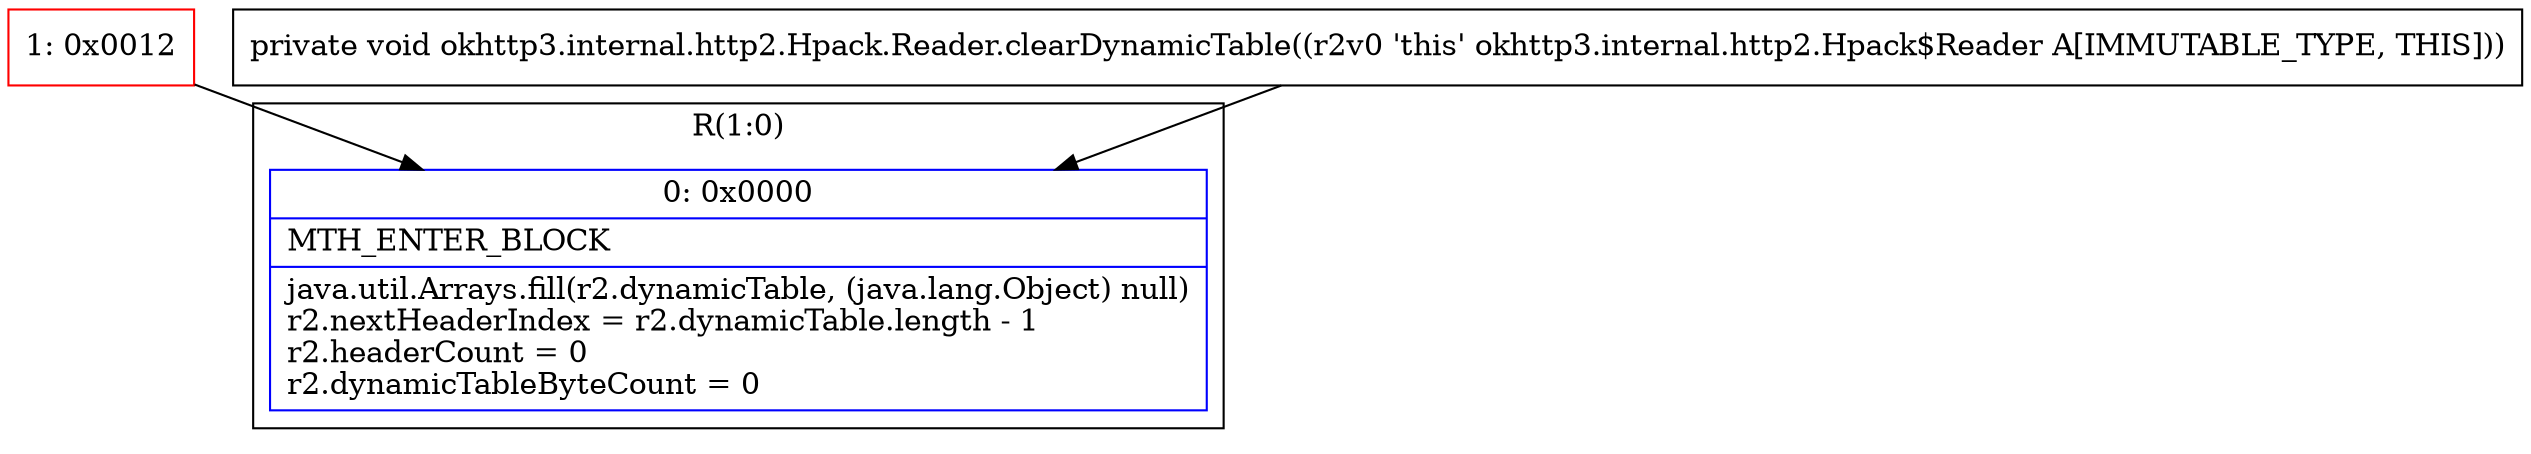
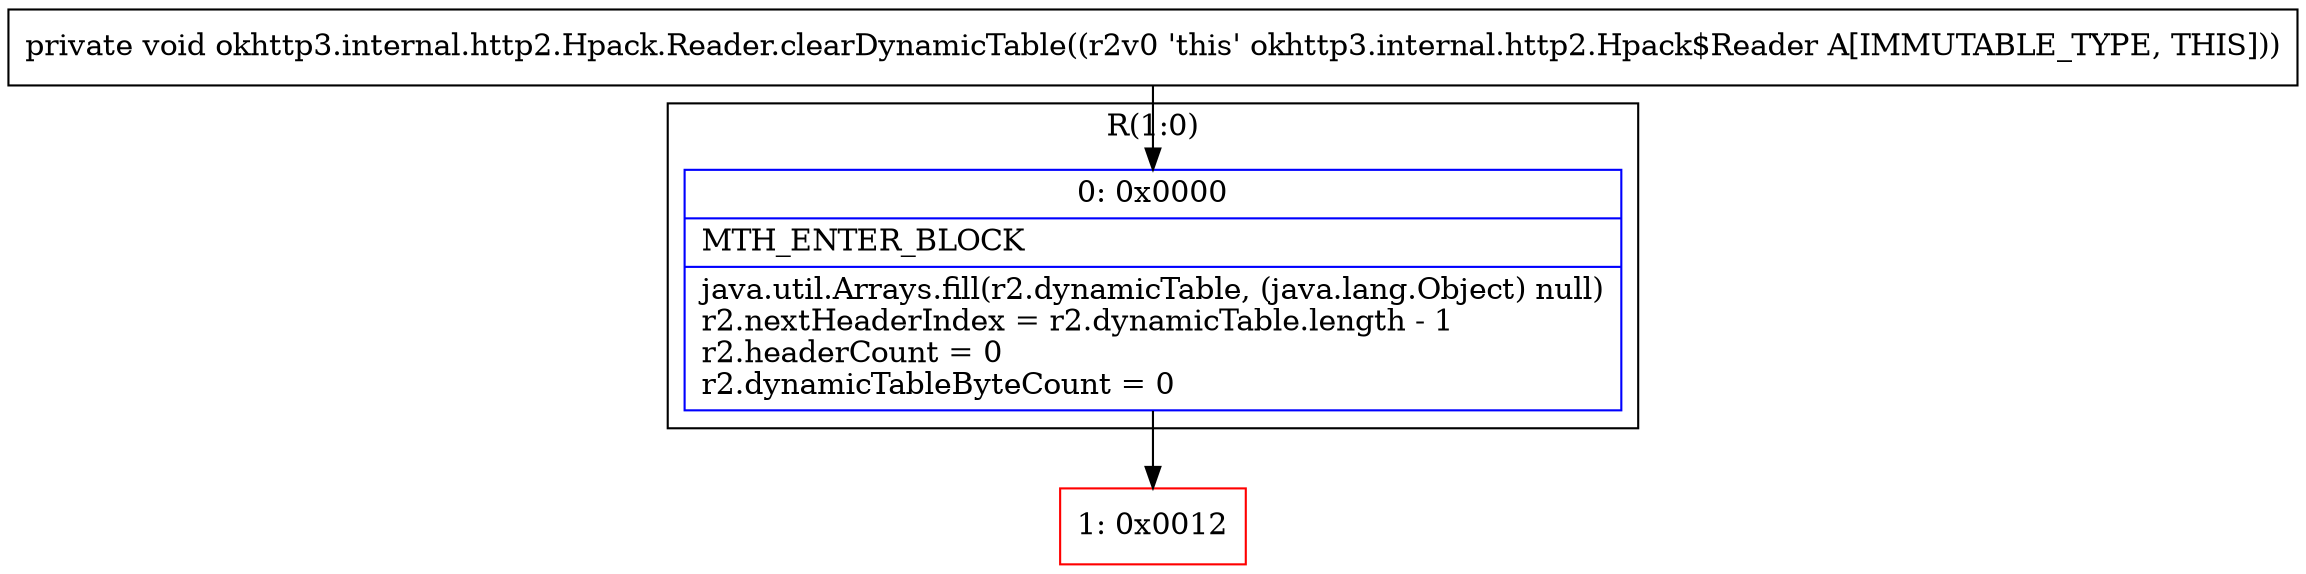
edge "1: 0x0012" -> "0: 0x0000": reversed
